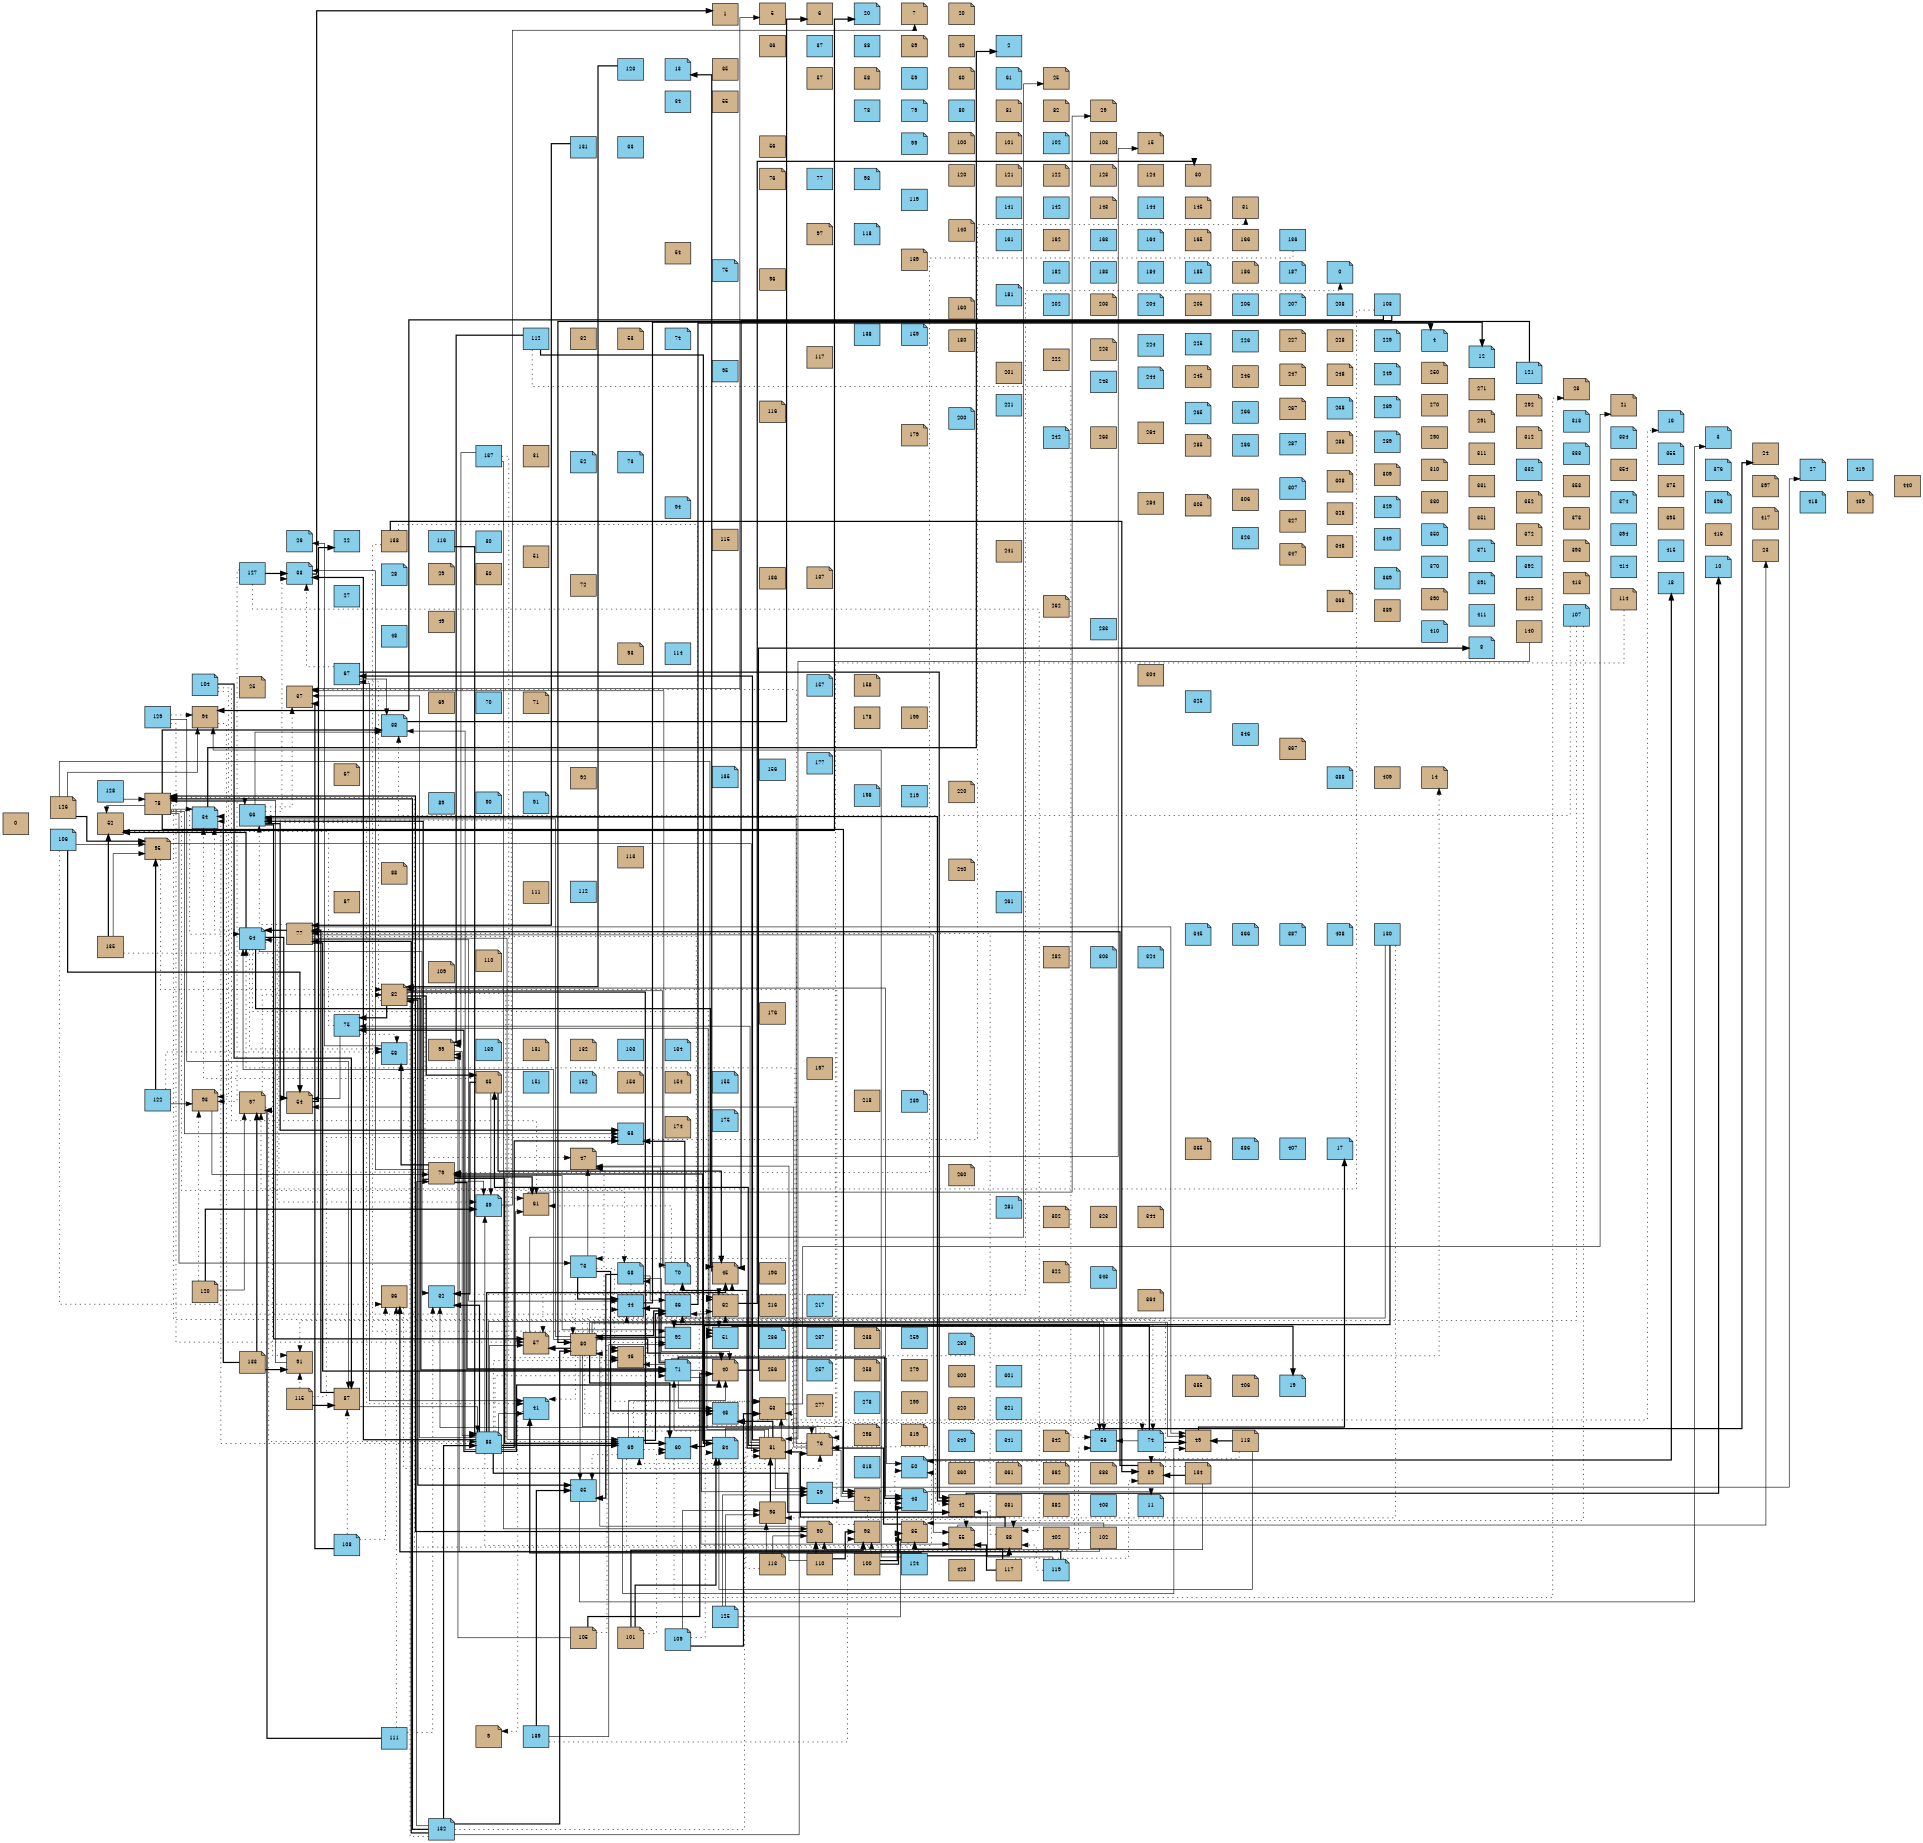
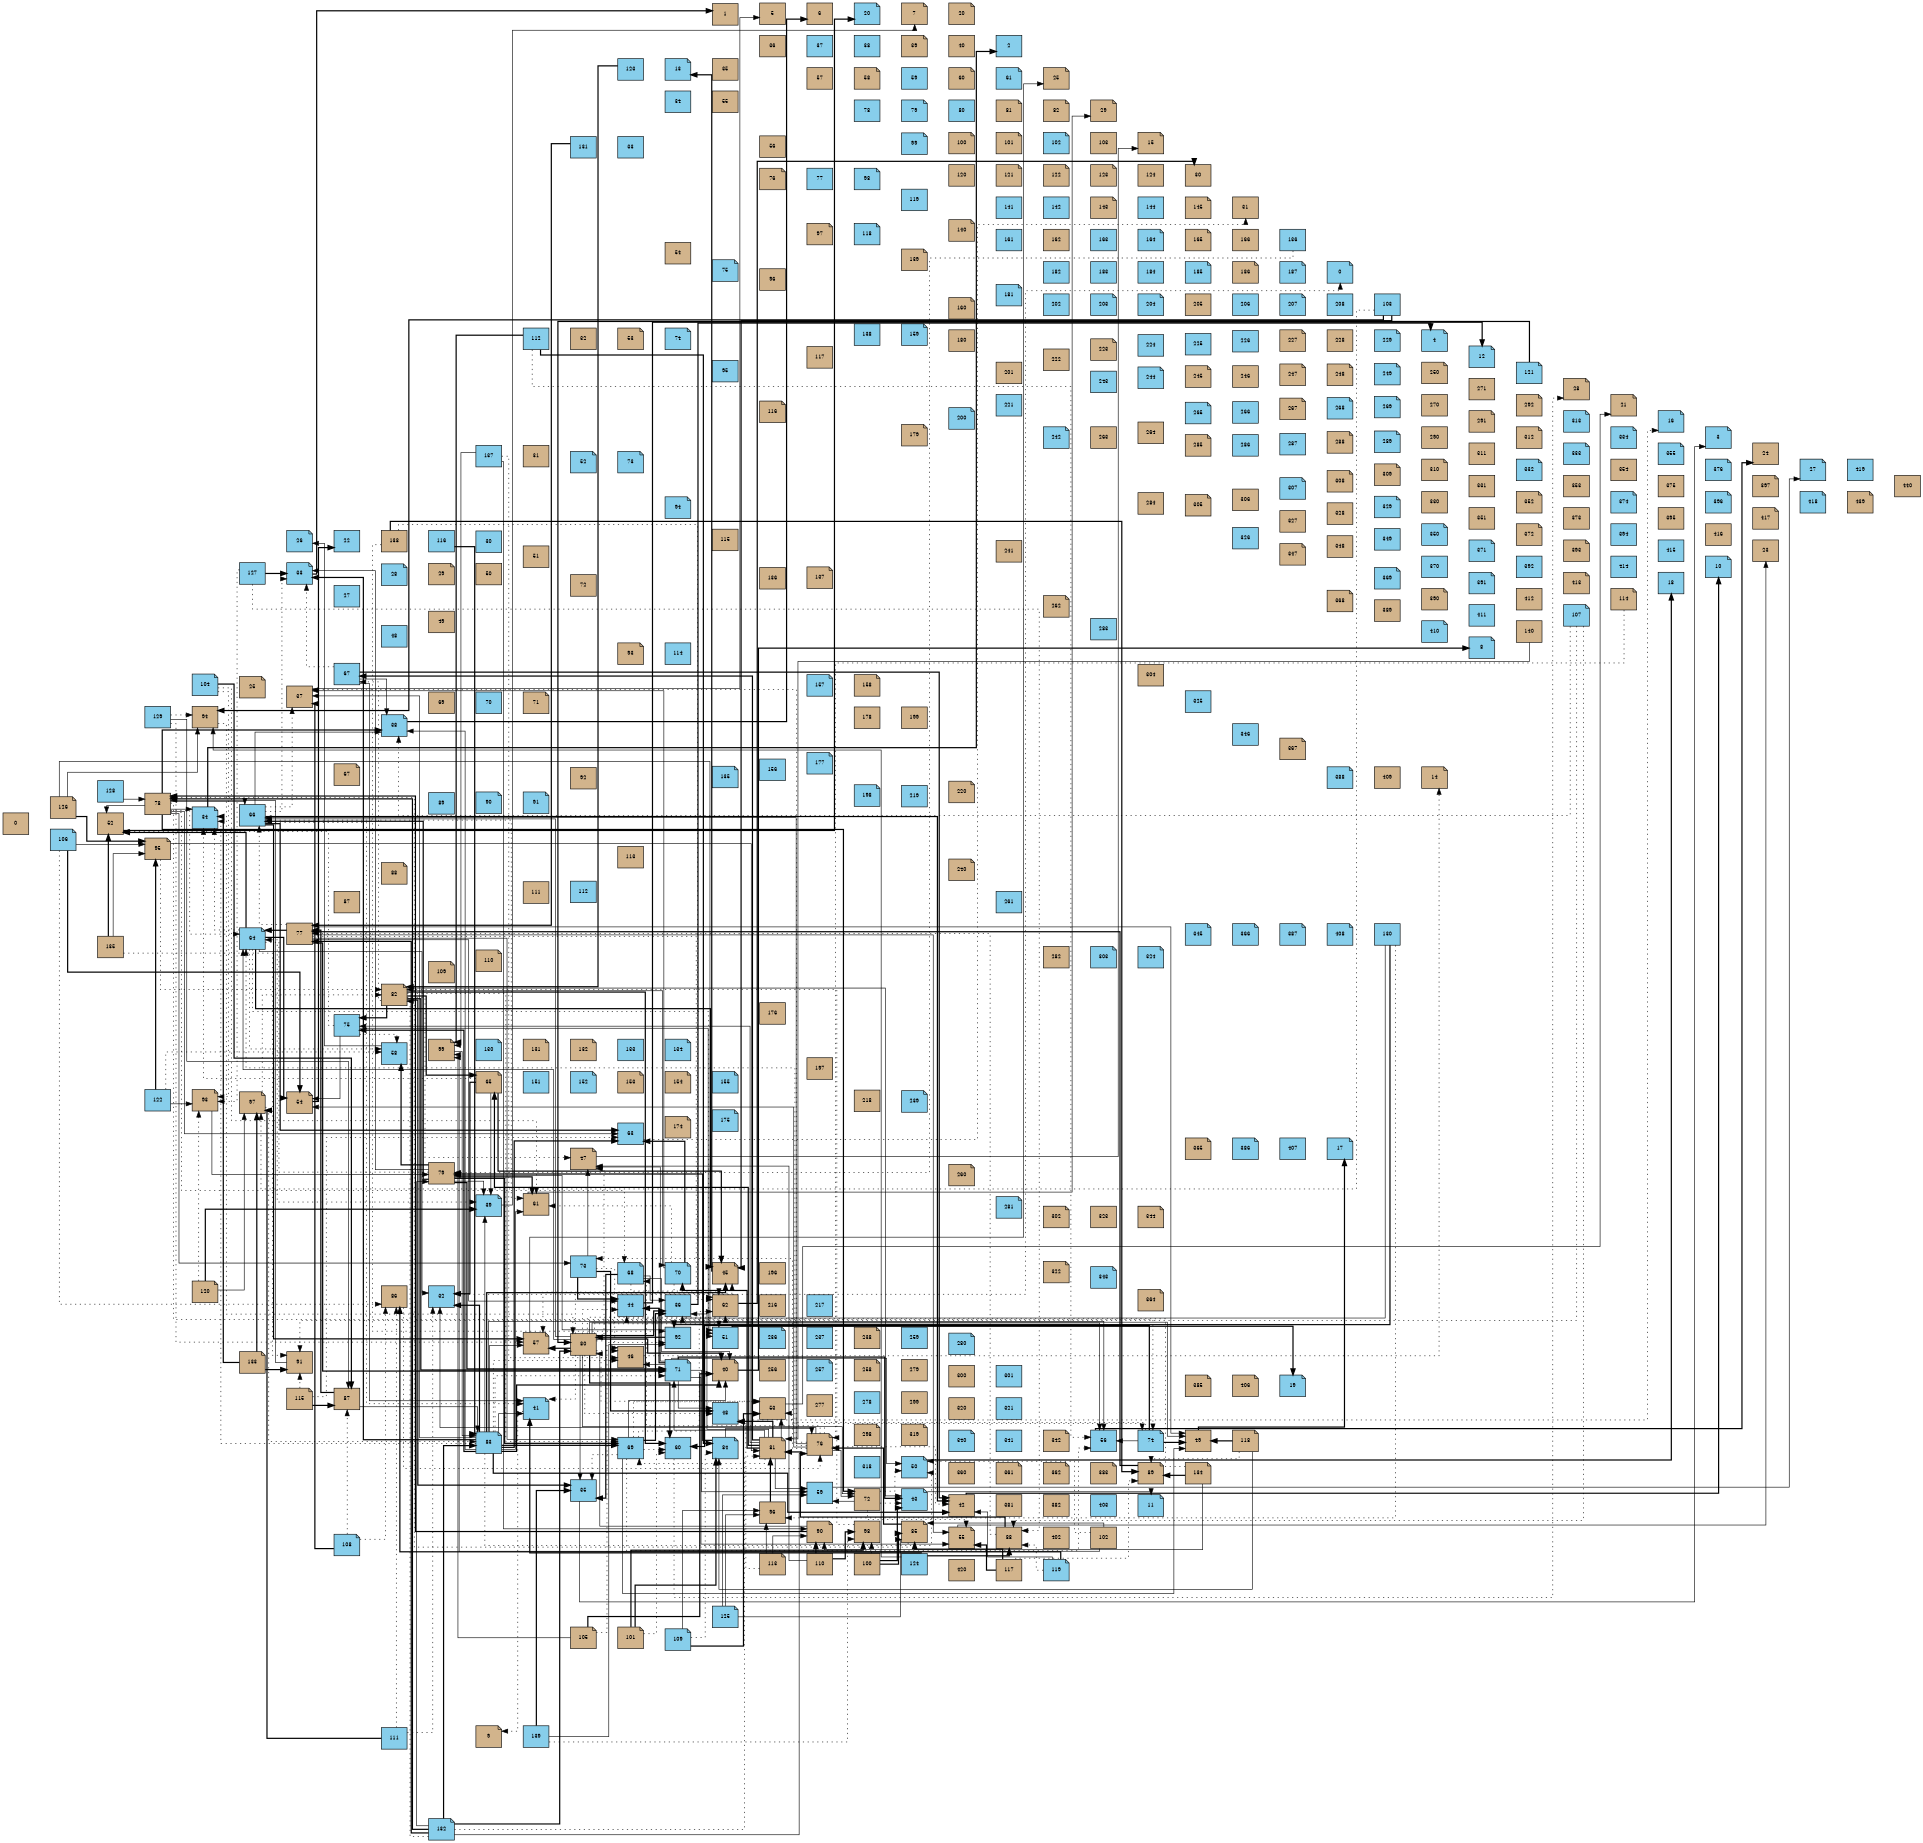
node "203": fillcolor tan -> skyblue
